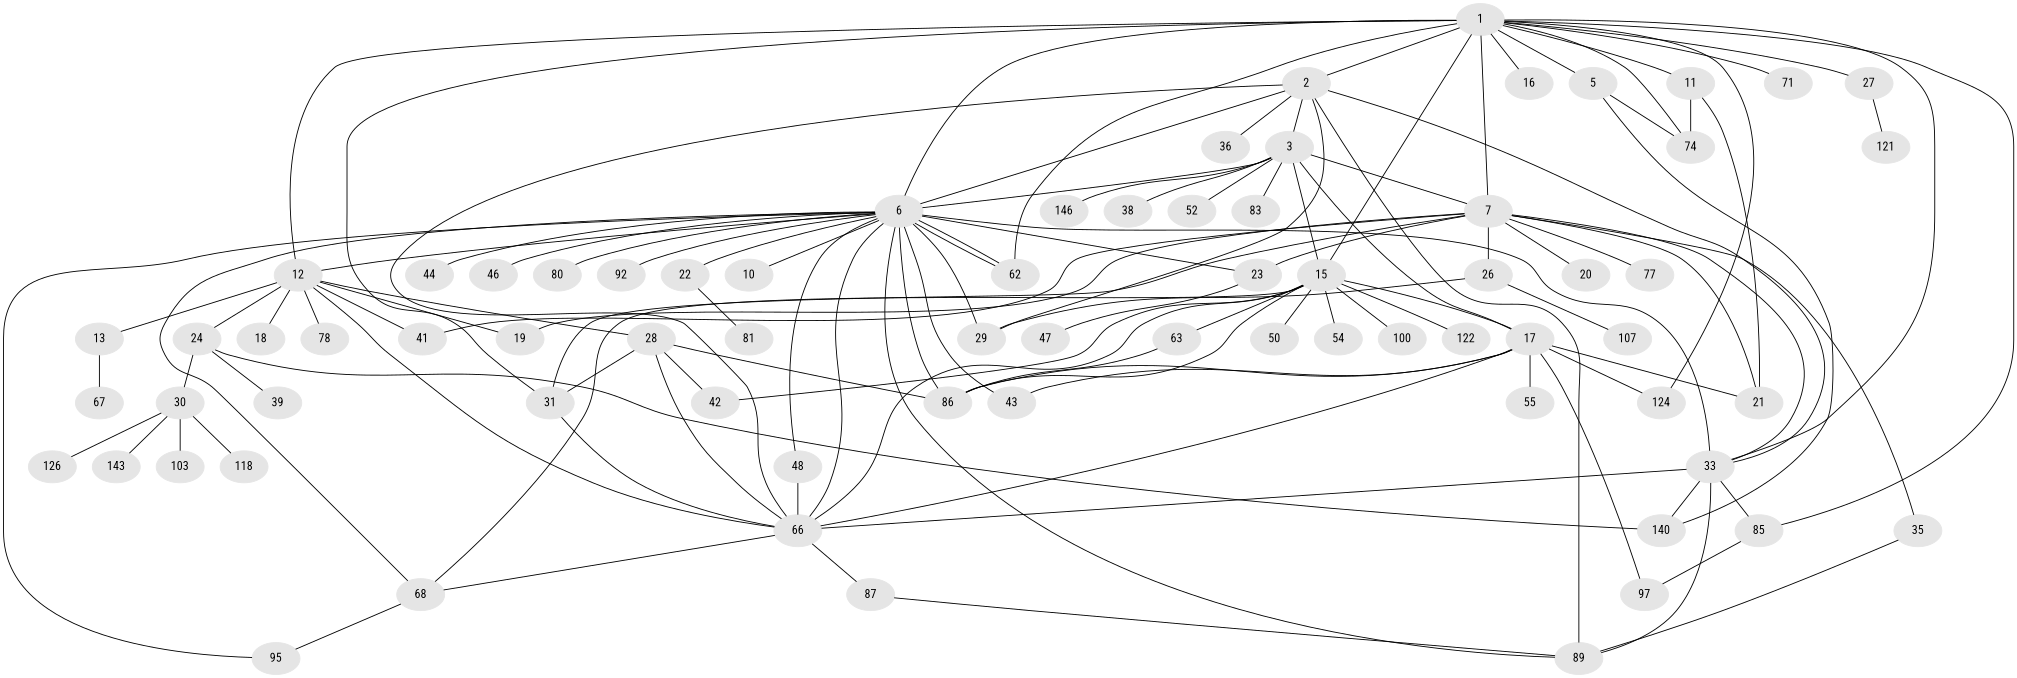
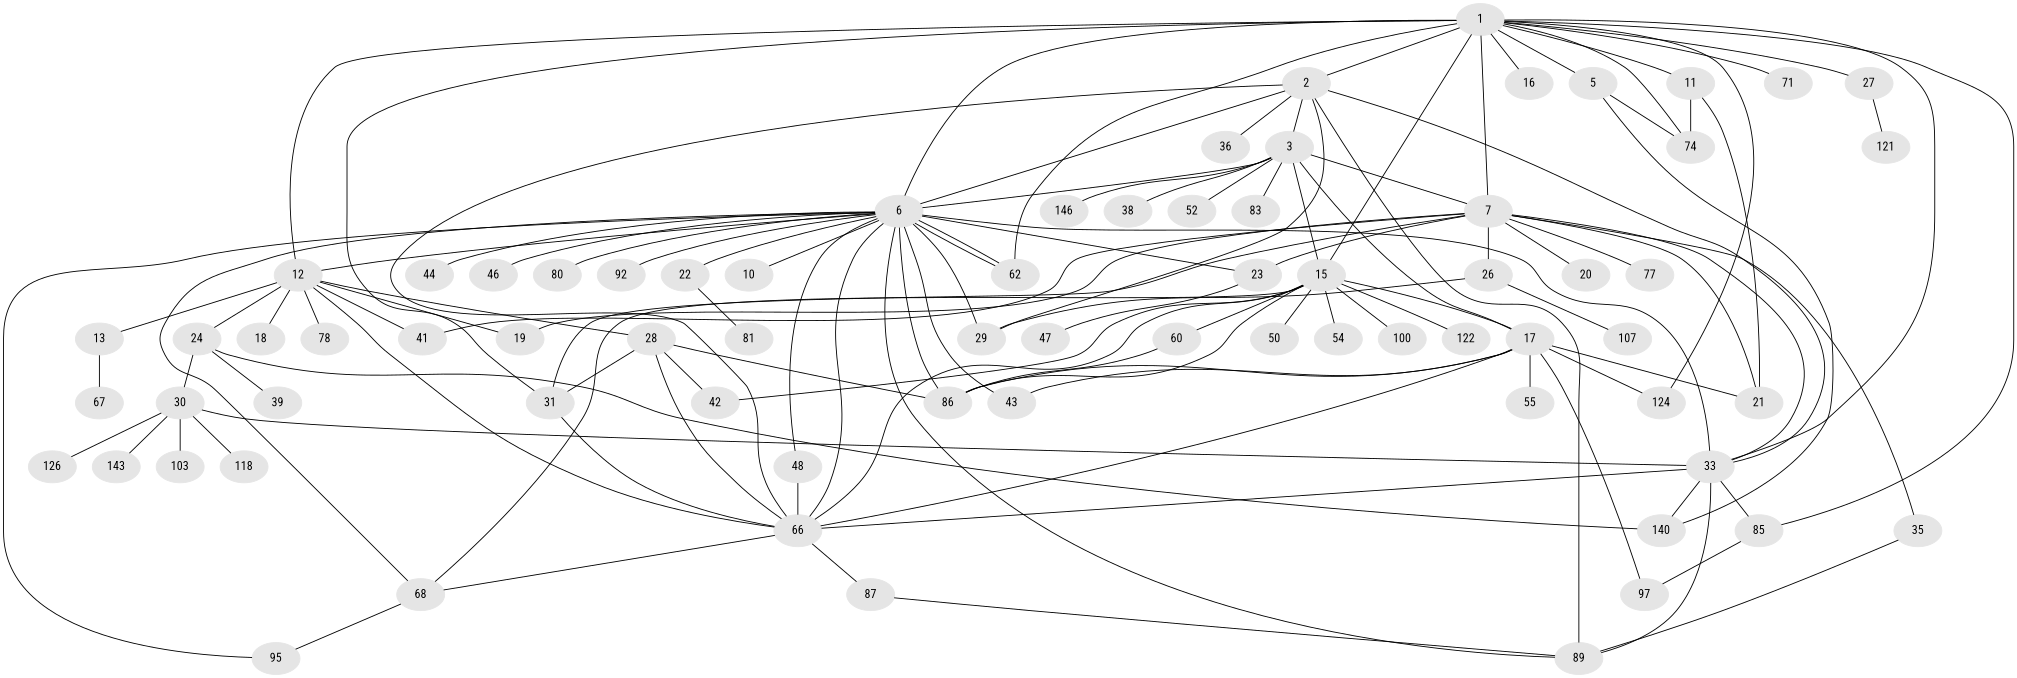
node "63": label "63" -> "60"
edge "30" -- "33": added
